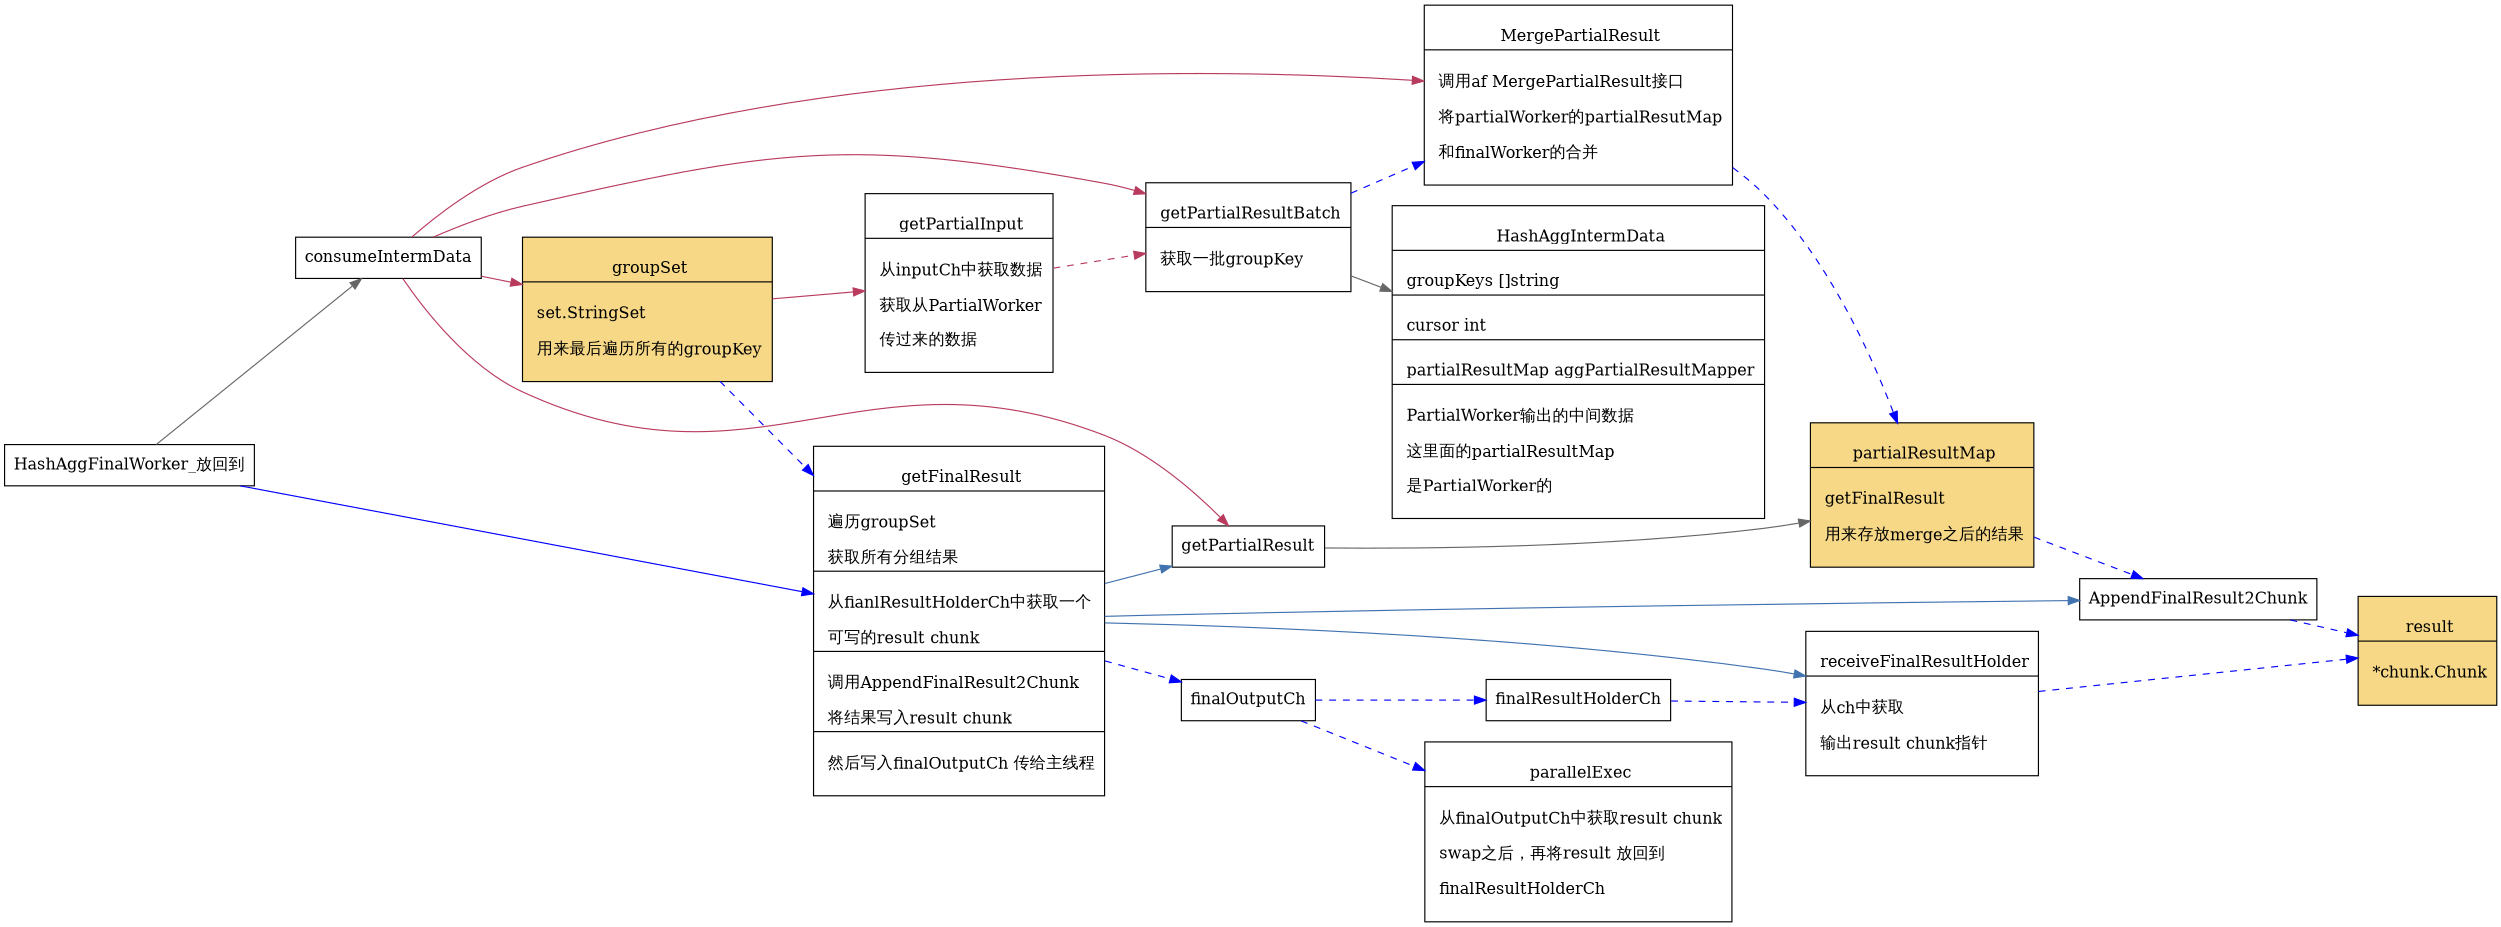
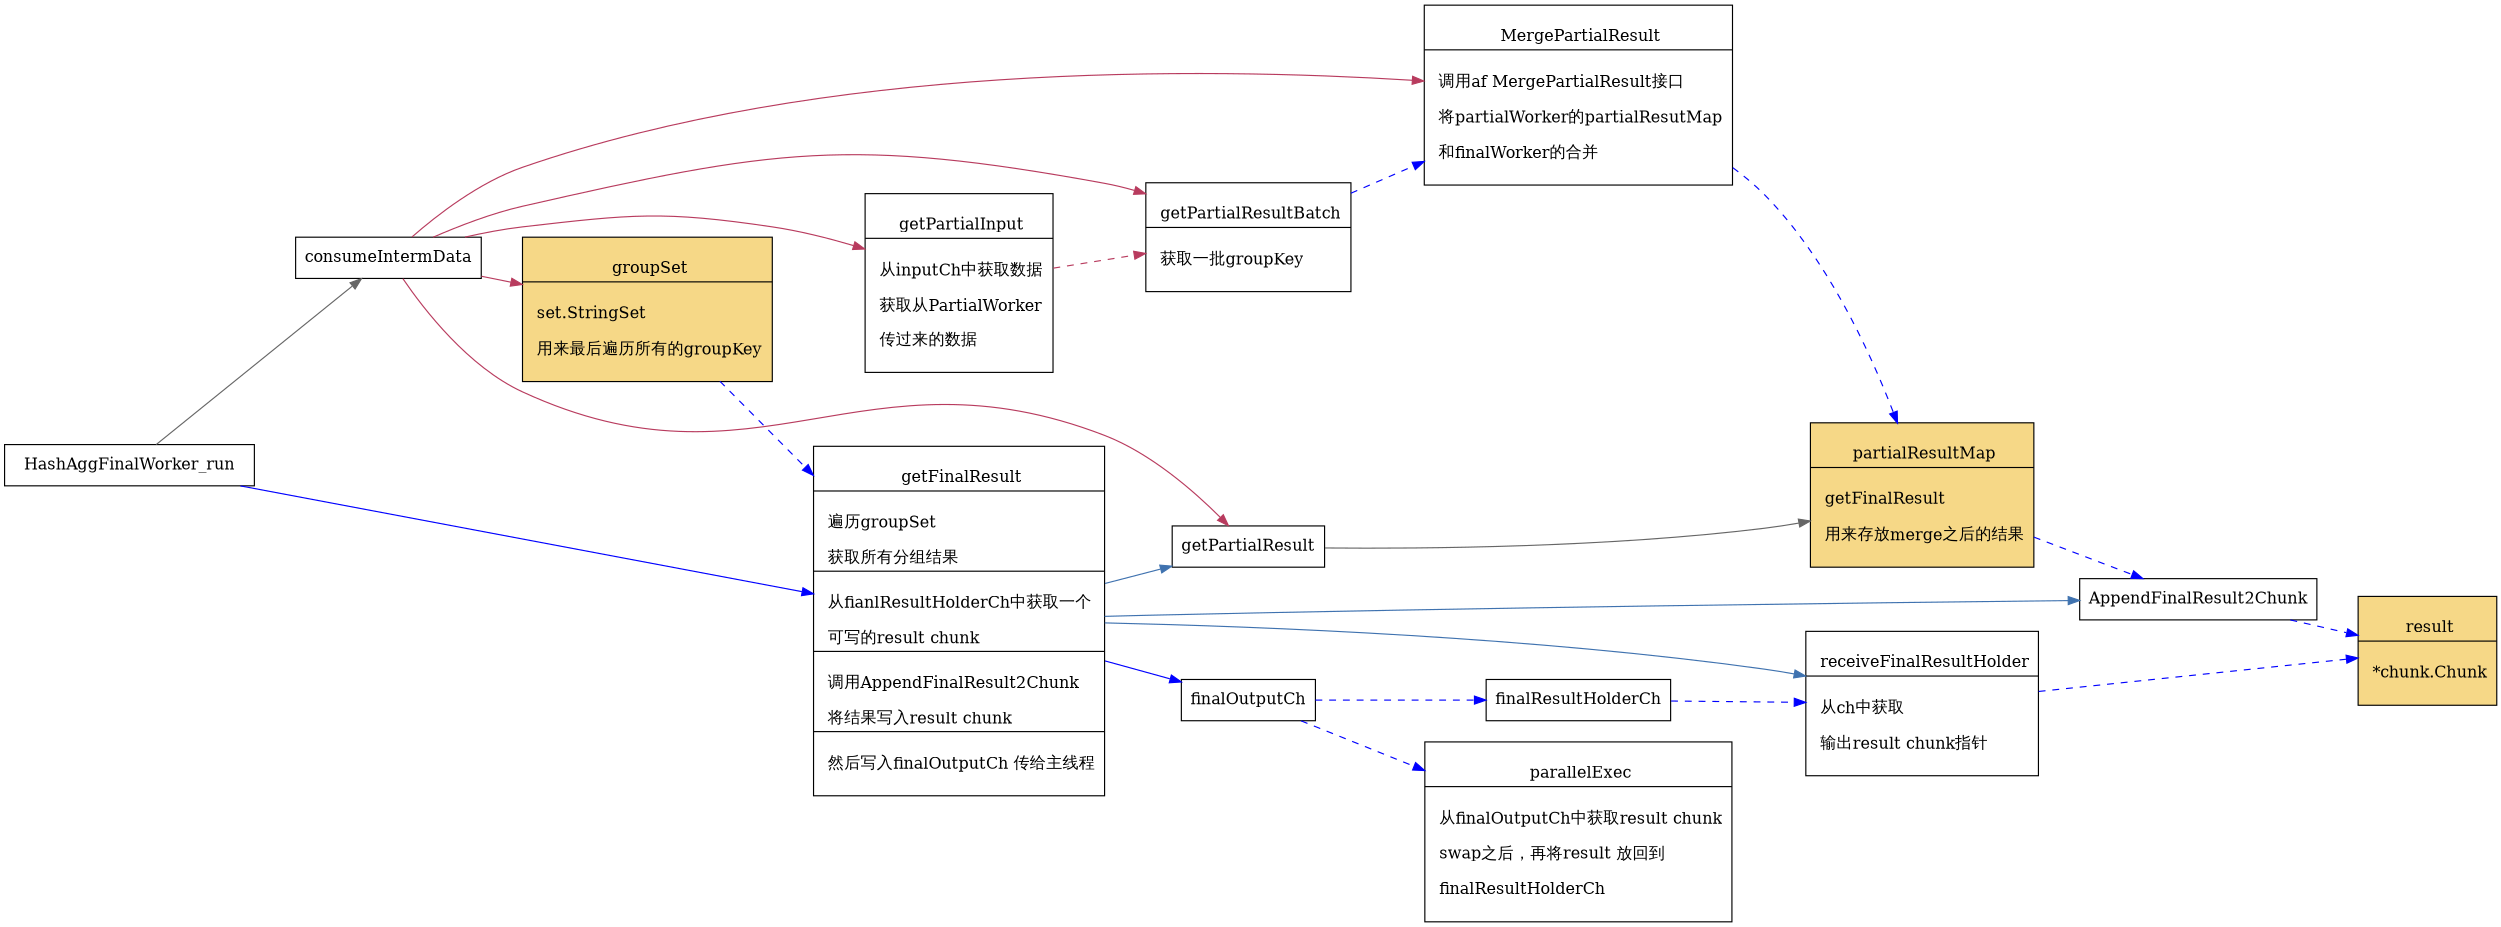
edge "groupSet" -> "getPartialInput": now "consumeIntermData" -> "getPartialInput"
node "HashAggIntermData": removed
node "HashAggFinalWorker_放回到": label "HashAggFinalWorker_放回到" -> "HashAggFinalWorker_run"
edge "getFinalResult" -> "finalOutputCh": style dashed -> solid
